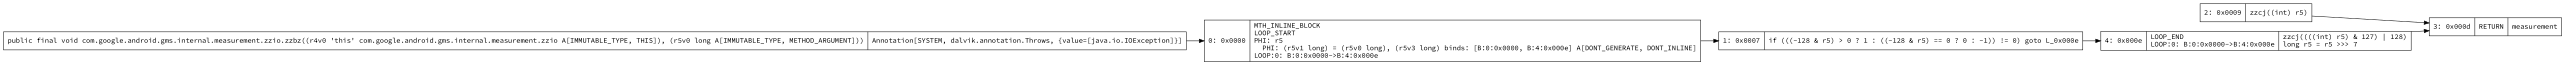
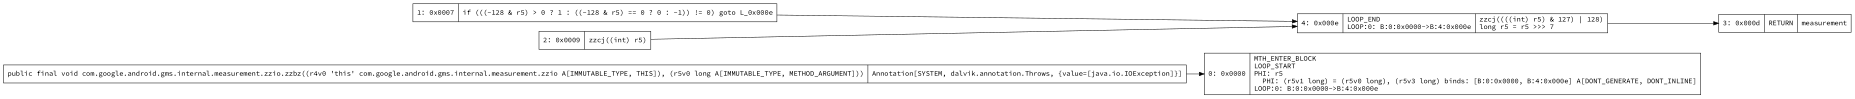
edge "2: 0x0009" -> "3: 0x000d": now "2: 0x0009" -> "4: 0x000e"
node "0: 0x0000": text "MTH_INLINE_BLOCK" -> "MTH_ENTER_BLOCK"
edge "0: 0x0000" -> "1: 0x0007": removed
